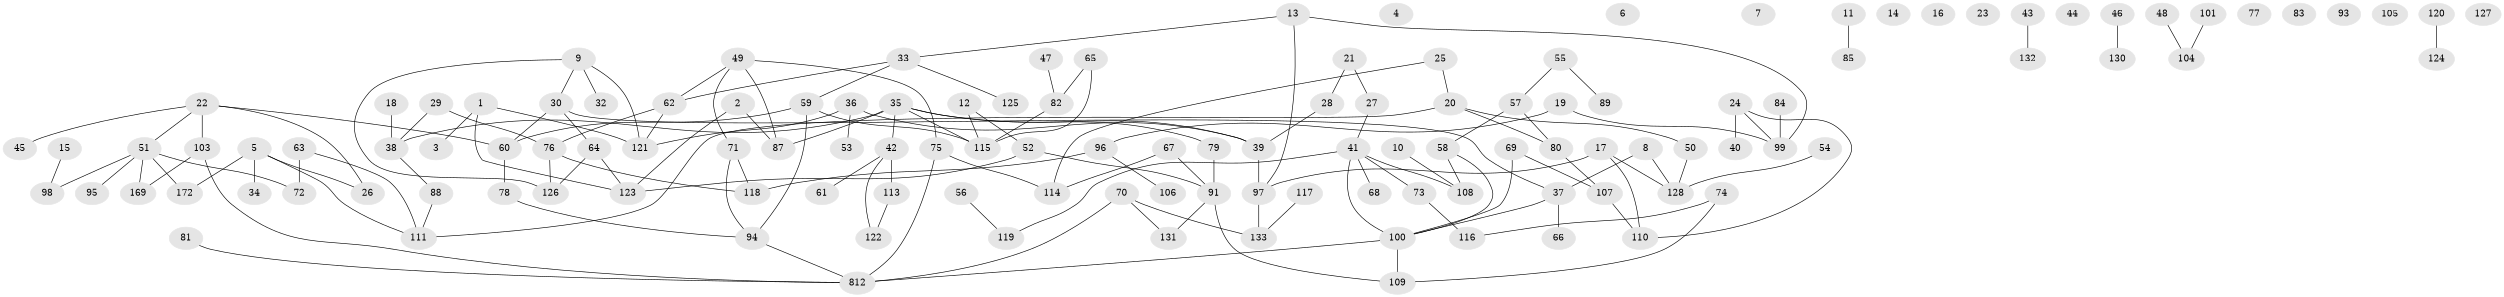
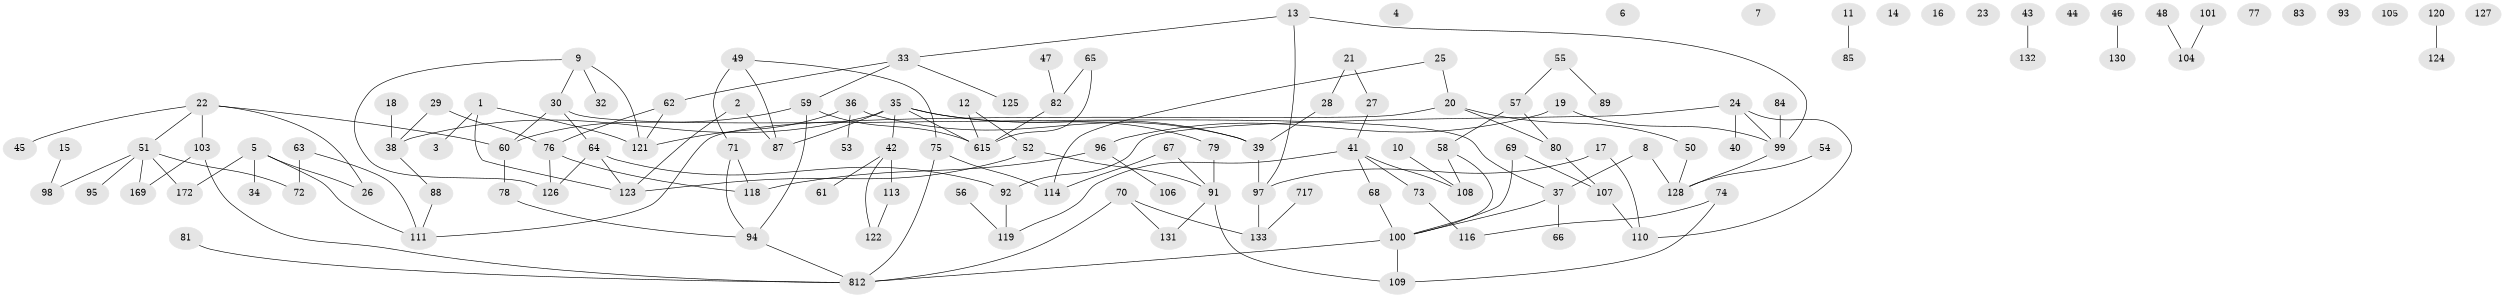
edge "49" -- "62": removed
node "115": label "115" -> "615"
edge "17" -- "128": now "99" -- "128"
node "92": added
node "117": label "117" -> "717"
edge "41" -- "100": now "68" -- "100"
